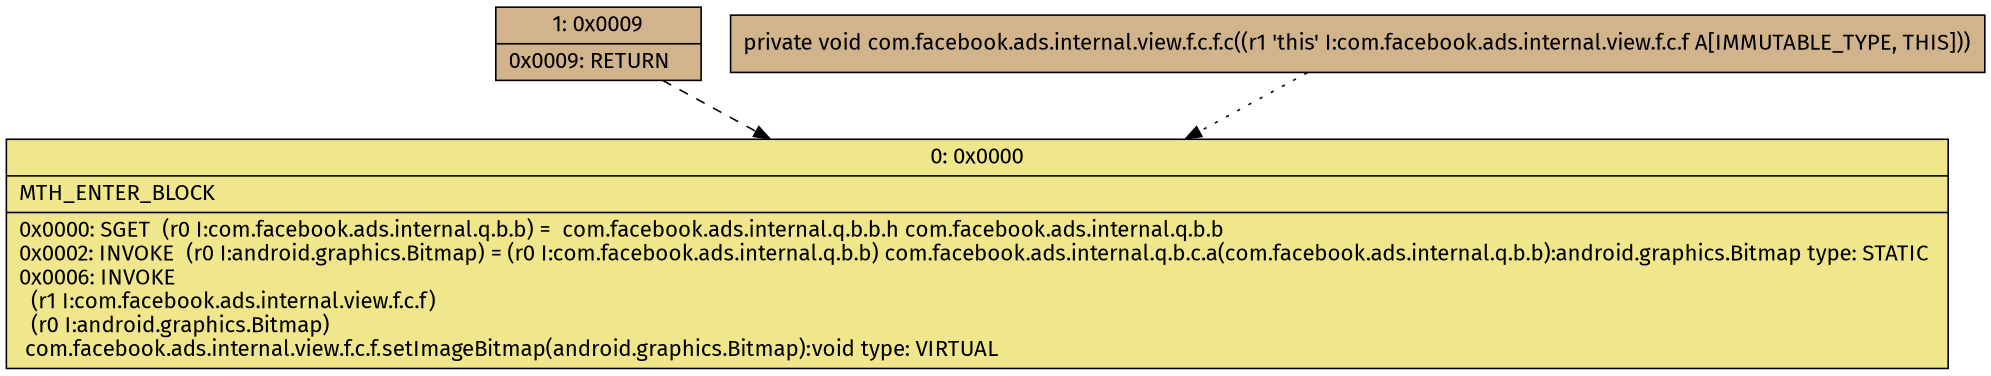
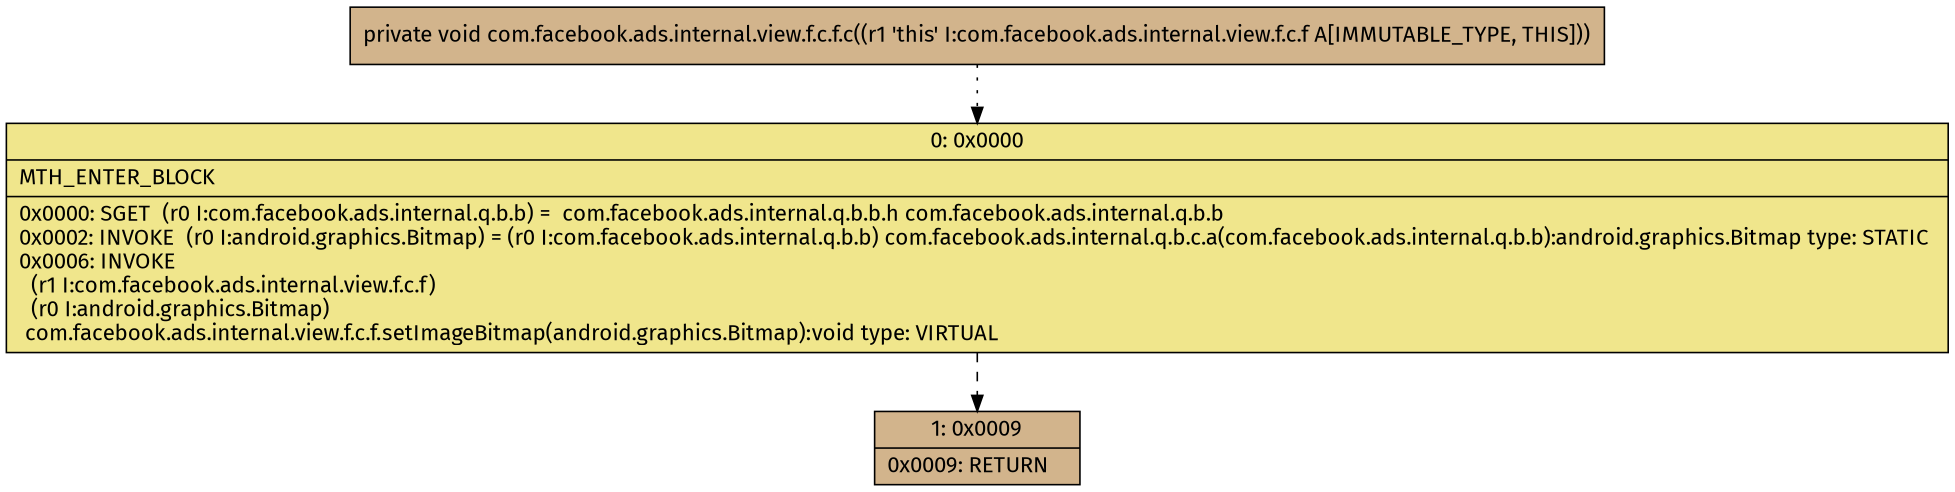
edge "1: 0x0009" -> "0: 0x0000": reversed
